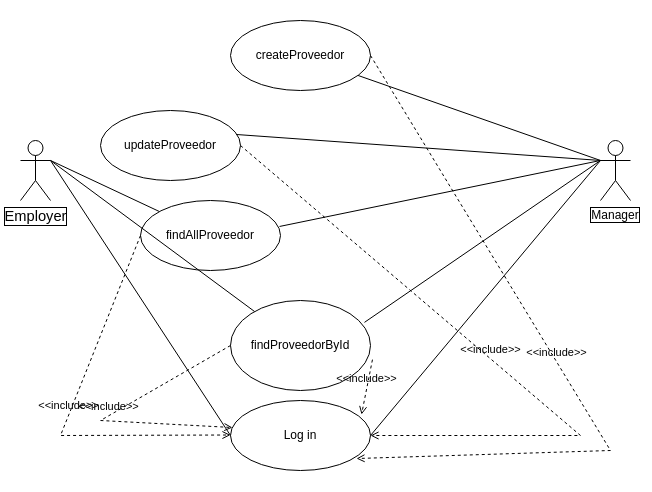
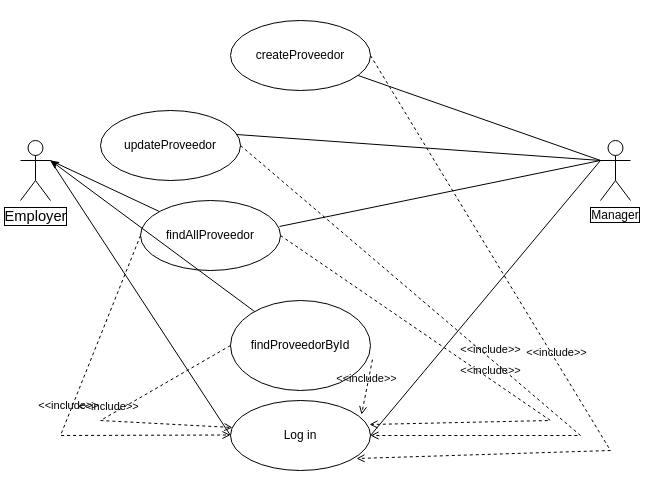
edge "Employer" -- "findProveedorById": arrowhead none -> classic
edge "Manager" -- "findProveedorById": removed
edge "findAllProveedor" -> "Log in": added, label "<<include>>"
